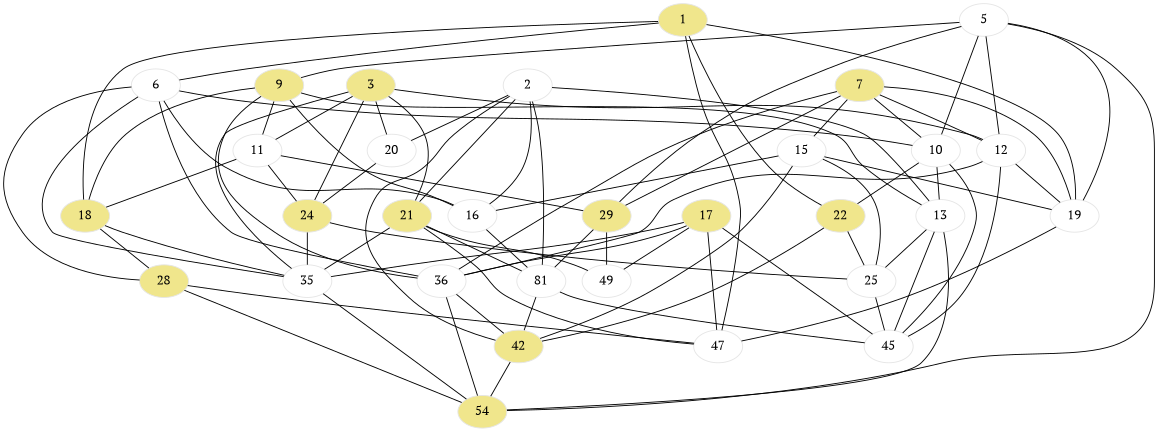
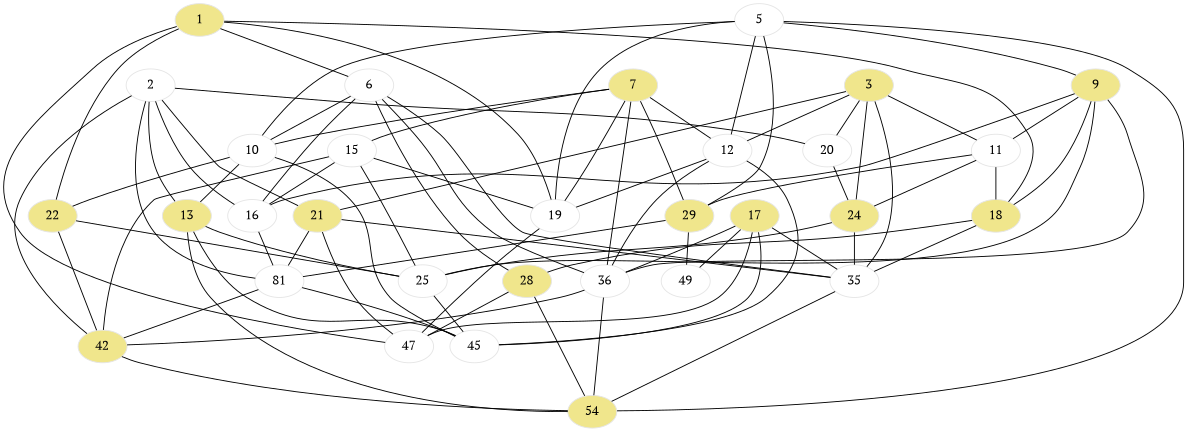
edge "9" -- "13": now "9" -- "25"
node "13": fillcolor white -> khaki
edge "21" -- "49": removed
